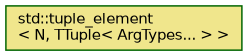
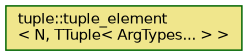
node "std::tuple_element < N, TTuple< ArgTypes... > >": label "std::tuple_element < N, TTuple< ArgTypes... > >" -> "tuple::tuple_element < N, TTuple< ArgTypes... > >"
